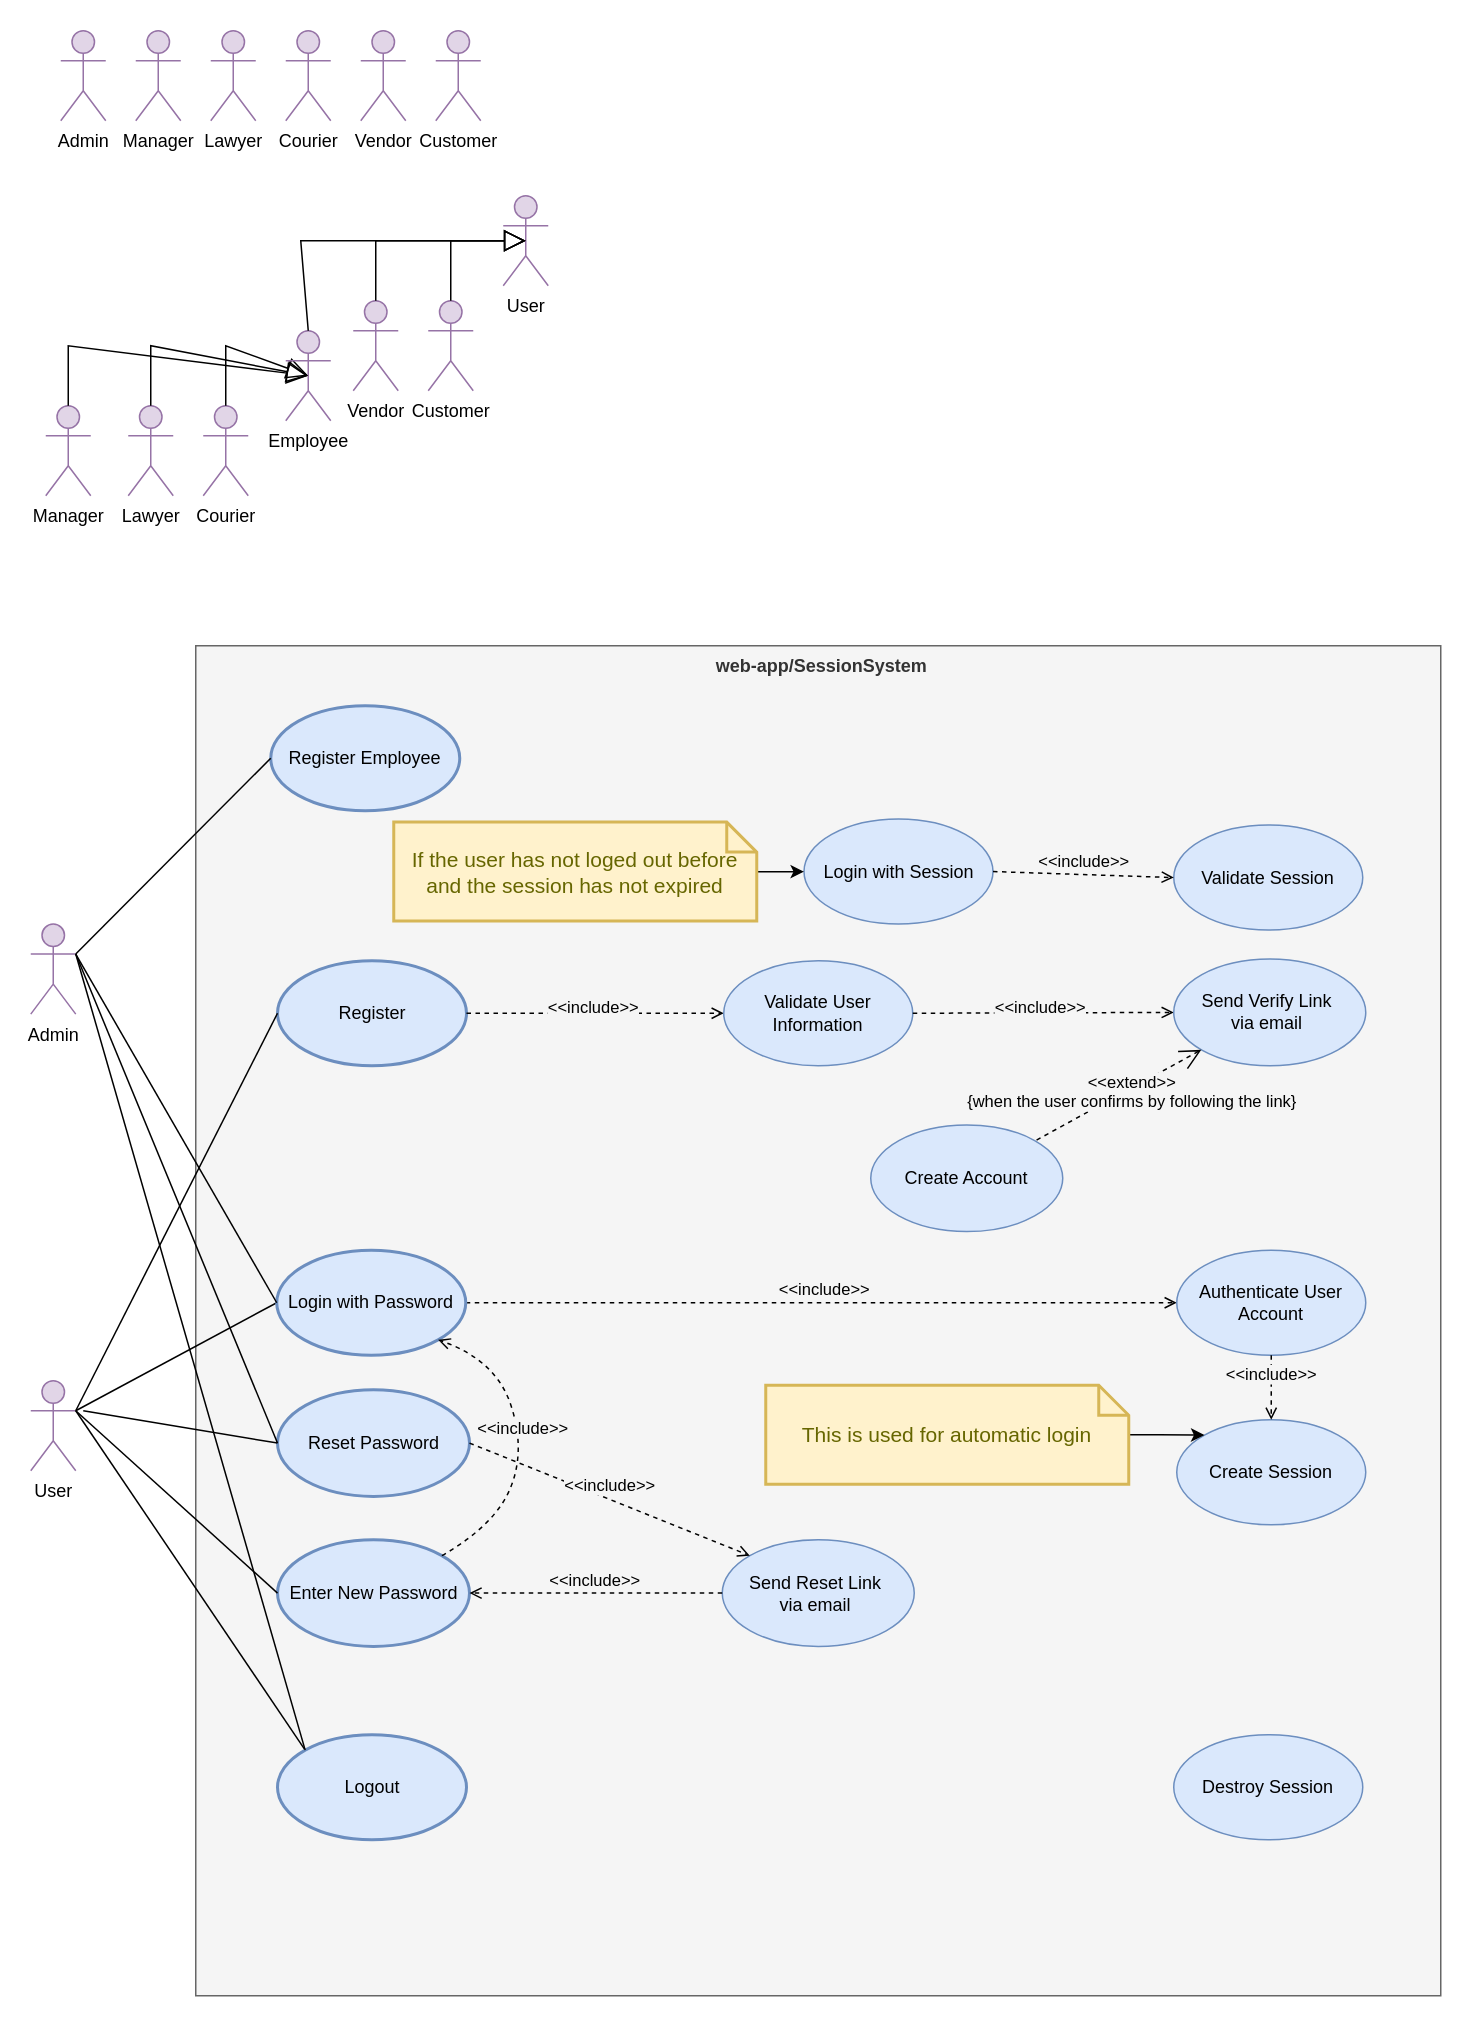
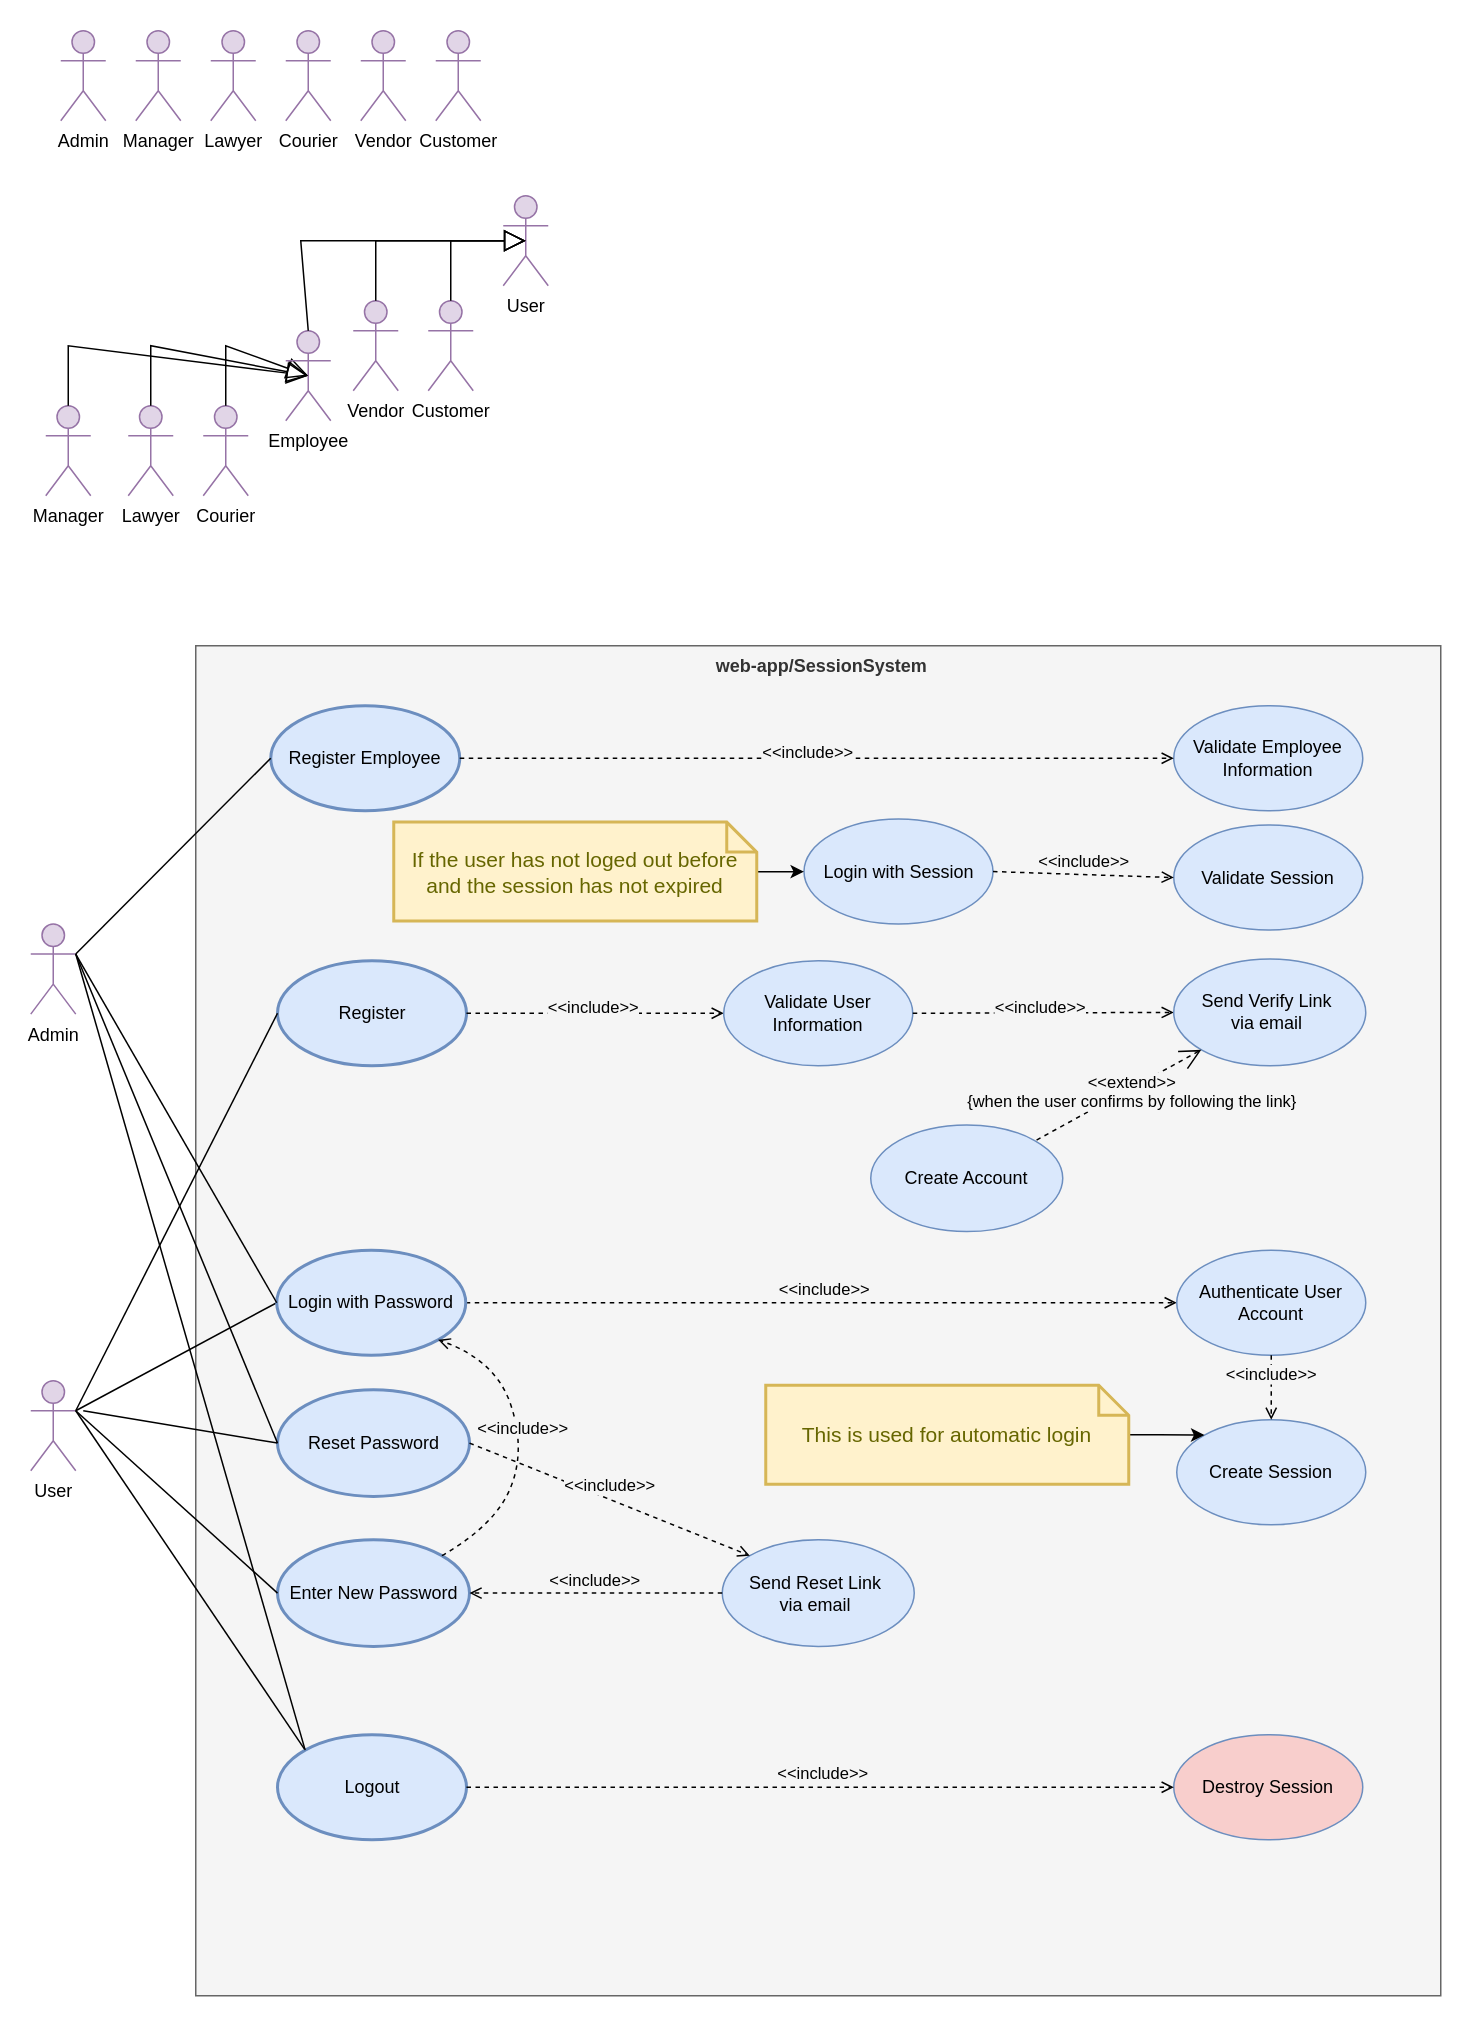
edge "Register Employee" -> "Validate Employee Information": added, label "<<include>>"
node "Validate Employee Information": added
edge "Logout" -> "Destroy Session": added, label "<<include>>"
node "Destroy Session": fillcolor #dae8fc -> #f8cecc
